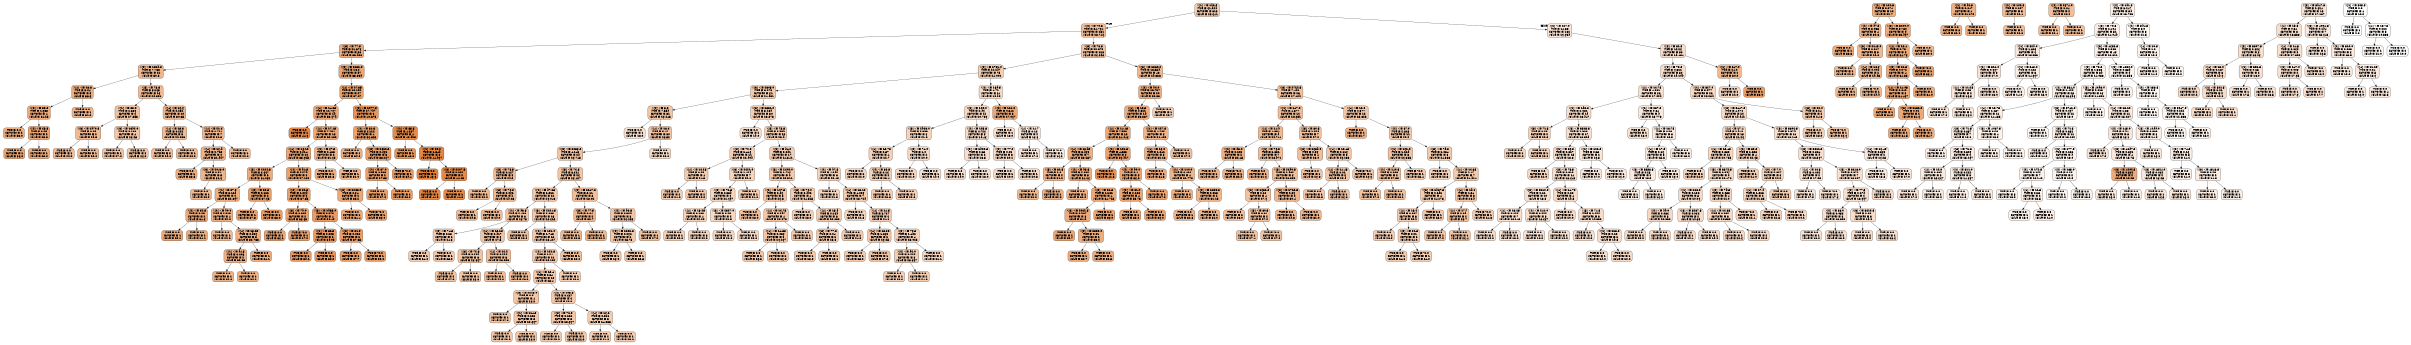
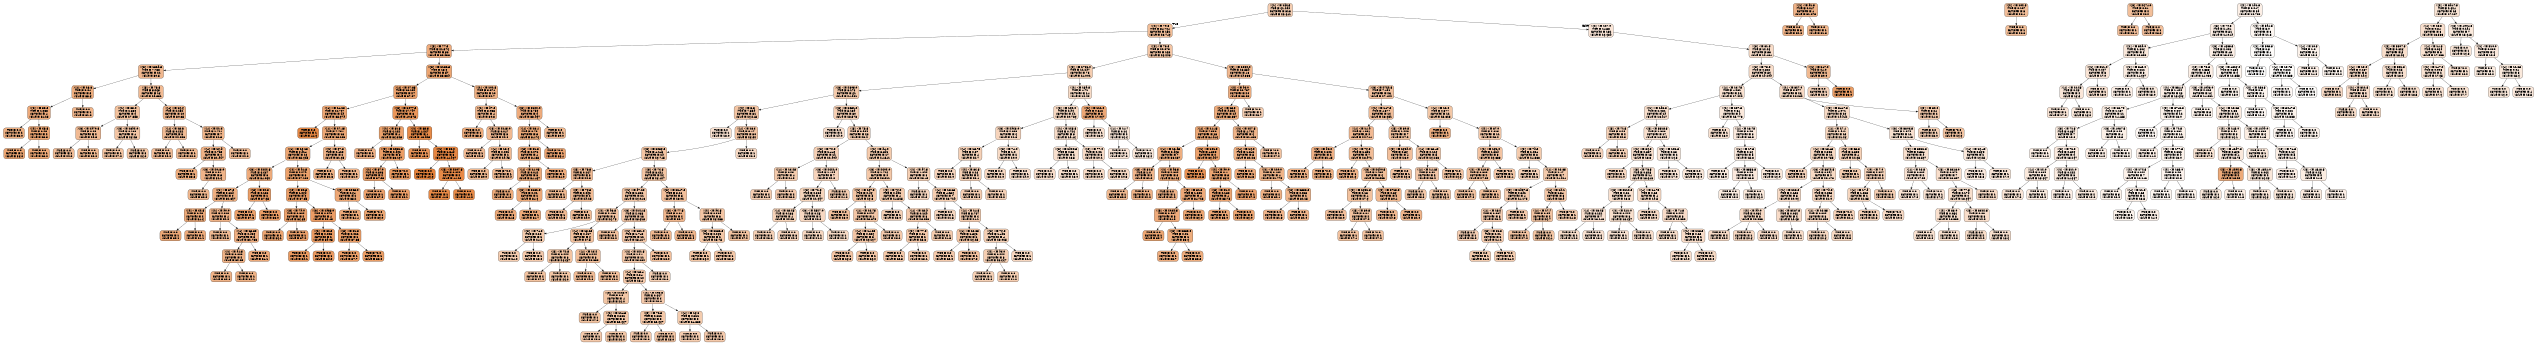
edge "X[1] <= 394.5 mse = 3.0 samples = 8 value = 11.5" -> "X[1] <= 305.5 mse = 0.5 samples = 4 value = 10.0": added
edge "X[3] <= 2132.5 mse = 18.6 samples = 37 value = 35.889" -> "X[1] <= 101.5 mse = 5.874 samples = 10 value = 32.7": added
edge "X[4] <= 18.75 mse = 0.25 samples = 8 value = 15.5" -> "mse = 0.0 samples = 3 value = 15.0": now "X[4] <= 17.5 mse = 0.16 samples = 5 value = 15.8" -> "mse = 0.0 samples = 3 value = 15.0"
edge "X[3] <= 3287.5 mse = 0.062 samples = 2 value = 19.65" -> "mse = 0.0 samples = 1 value = 19.9": now "X[2] <= 99.0 mse = 0.036 samples = 3 value = 20.333" -> "mse = 0.0 samples = 1 value = 19.9"
